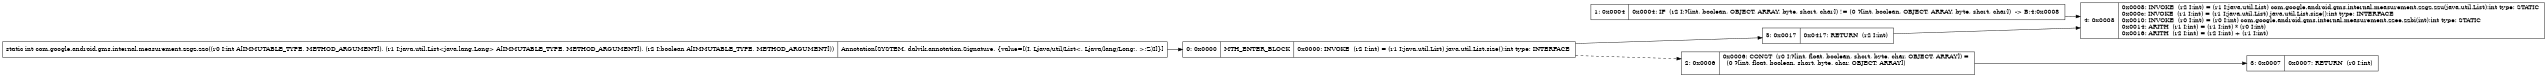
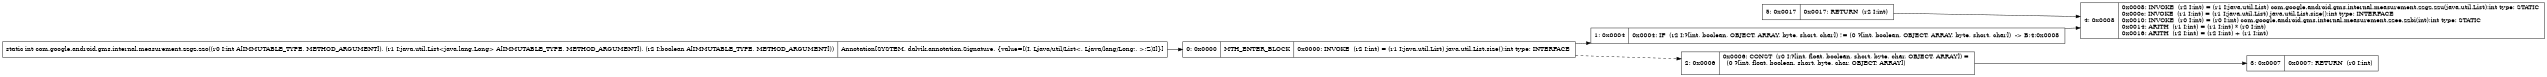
node "5: 0x0017": text "0x0417: RETURN  (r2 I:int)" -> "0x0017: RETURN  (r2 I:int)"
edge "0: 0x0000" -> "5: 0x0017": now "0: 0x0000" -> "1: 0x0004"
